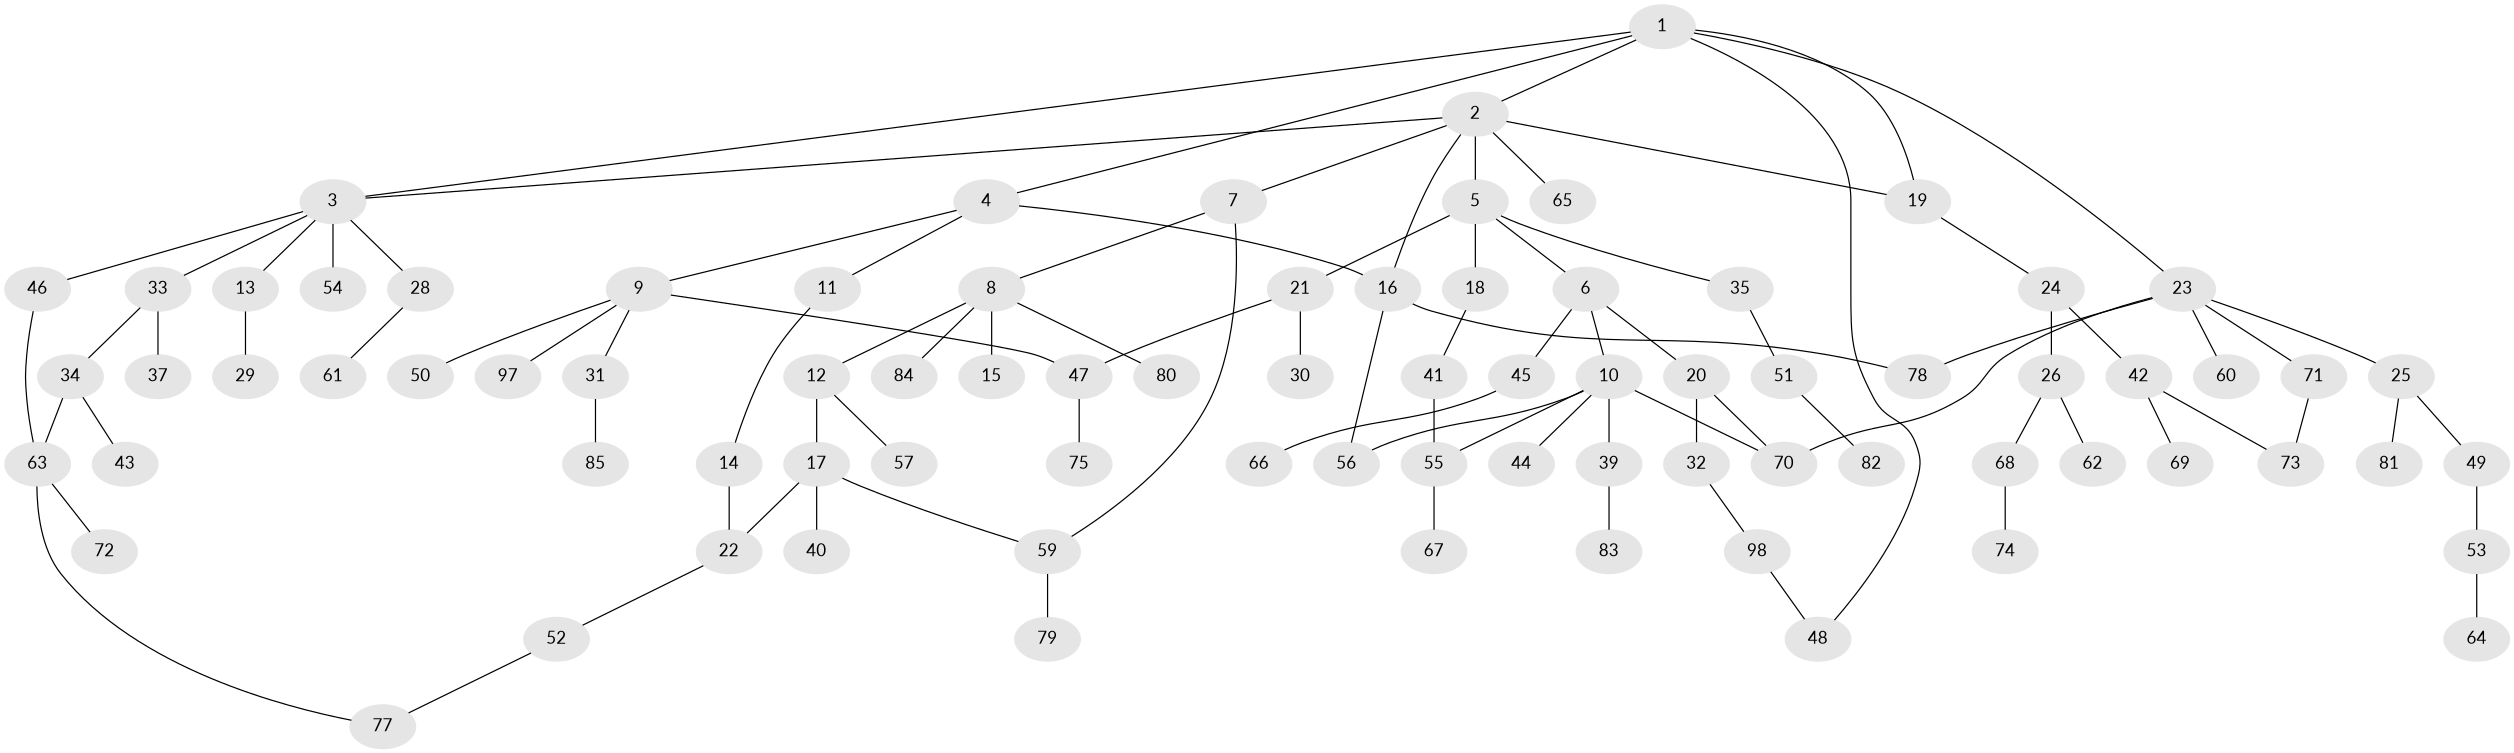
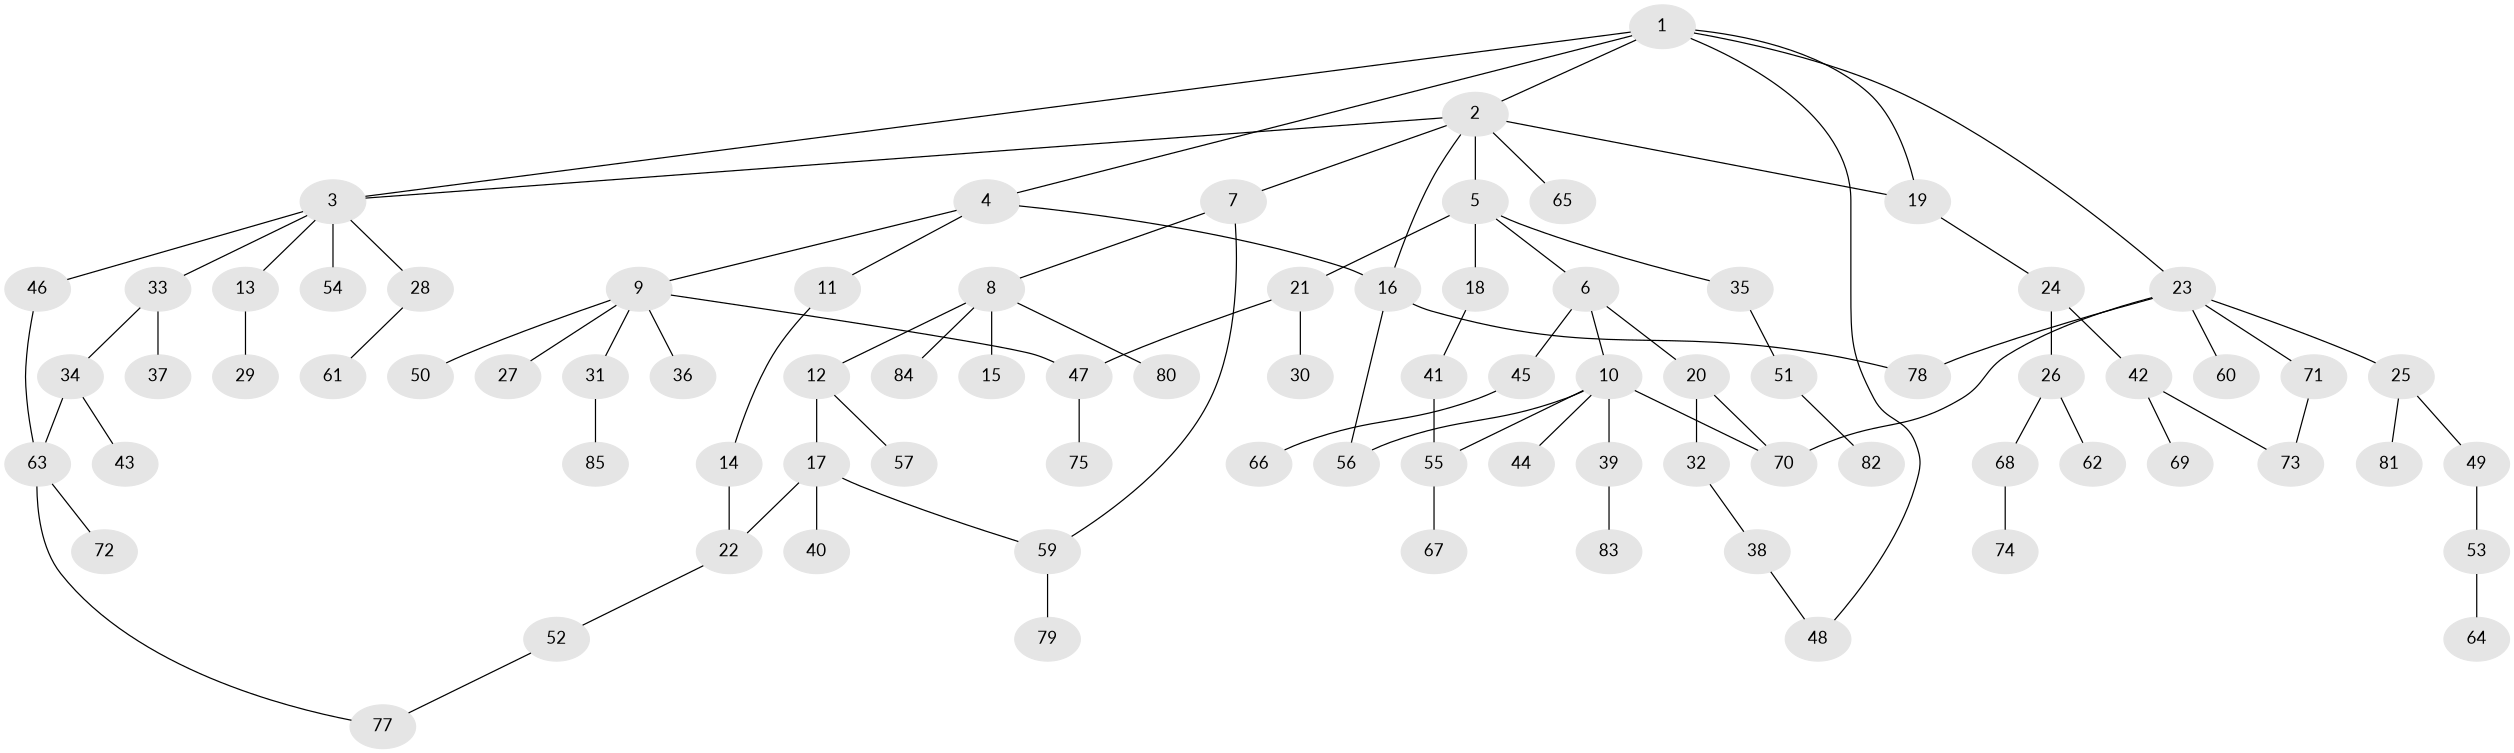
node "97": label "97" -> "27"
node "36": added
node "98": label "98" -> "38"
